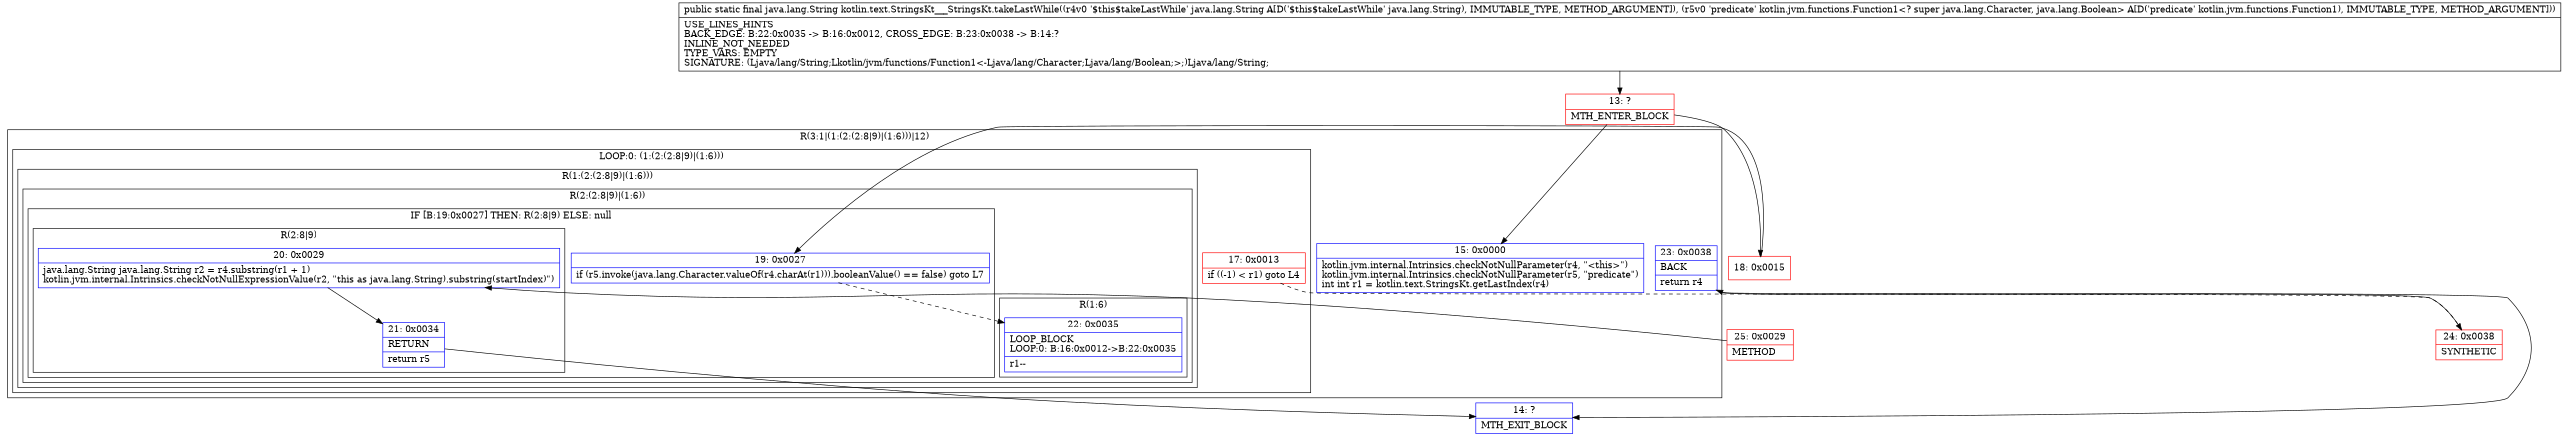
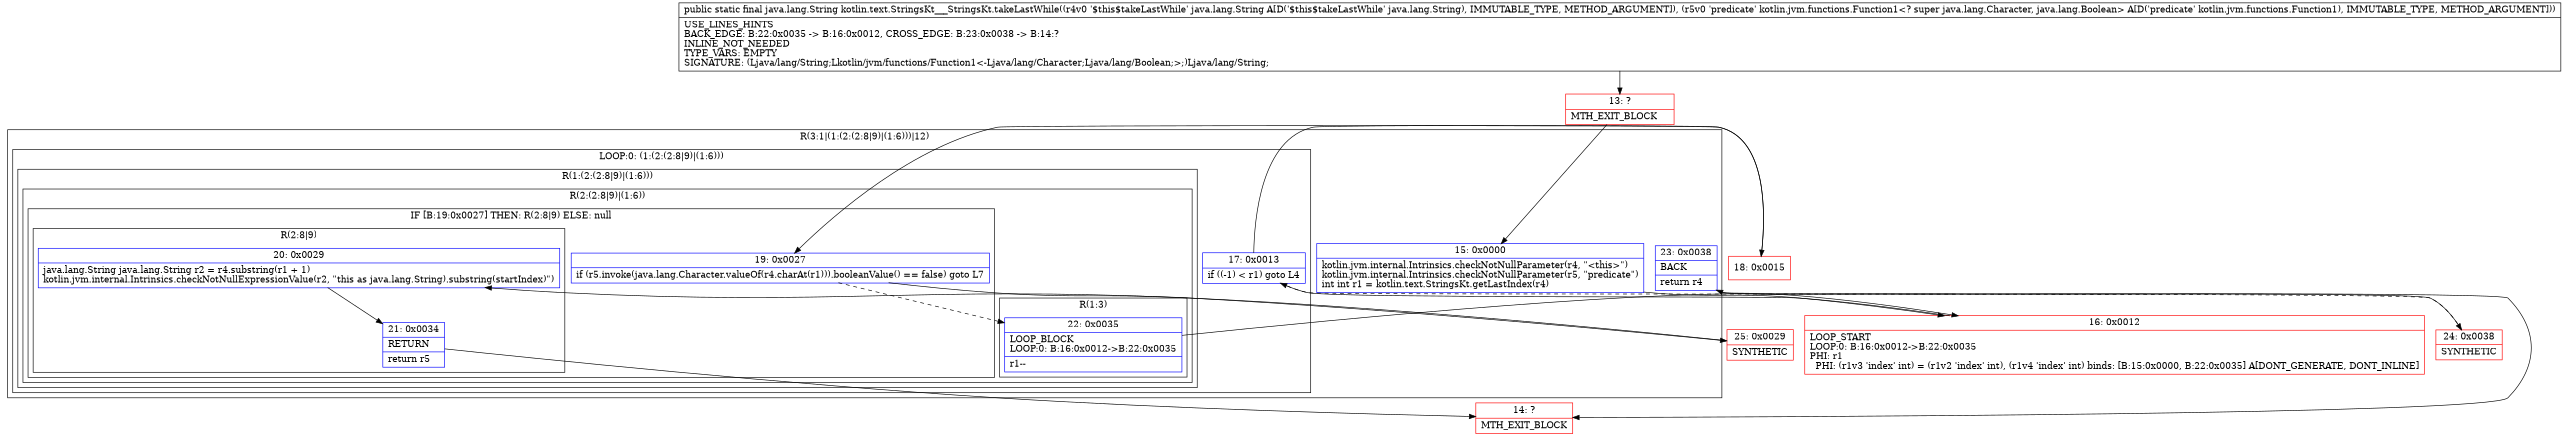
node "13: ?": text "MTH_ENTER_BLOCK" -> "MTH_EXIT_BLOCK"
edge "13: ?" -> "18: 0x0015": now "17: 0x0013" -> "18: 0x0015"
node "17: 0x0013": color red -> blue
cluster "R(1:6)": label "R(1:6)" -> "R(1:3)"
edge "19: 0x0027" -> "25: 0x0029": added
node "16: 0x0012": added
node "25: 0x0029": text "METHOD" -> "SYNTHETIC"
node "14: ?": color blue -> red
